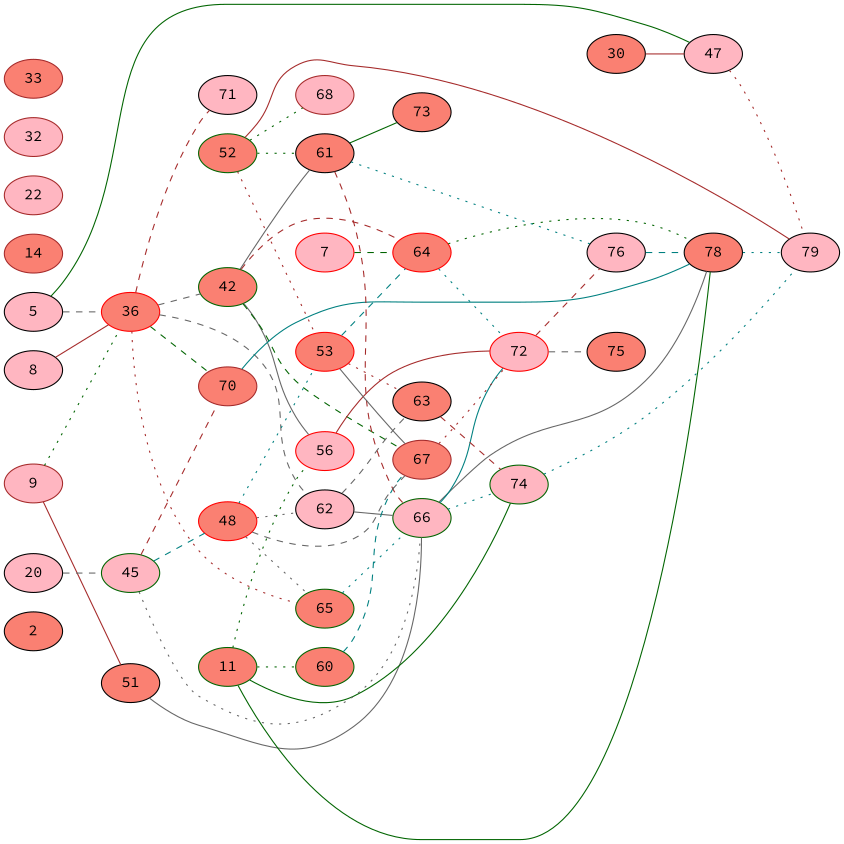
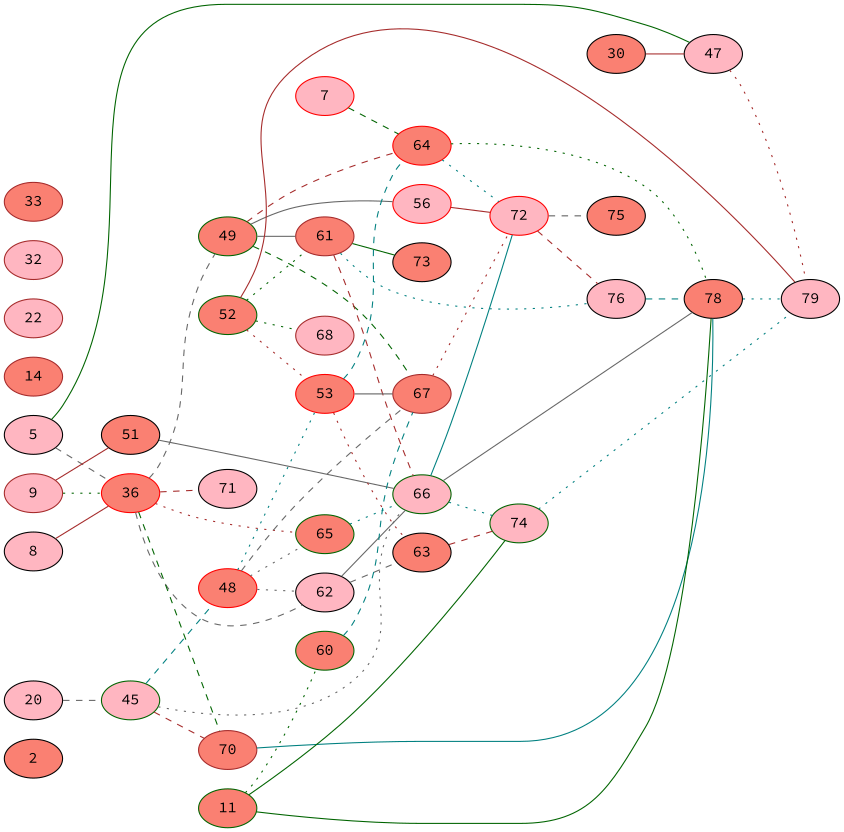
node "61": color black -> brown
node "42": label "42" -> "49"
edge "56" -- "11": removed
